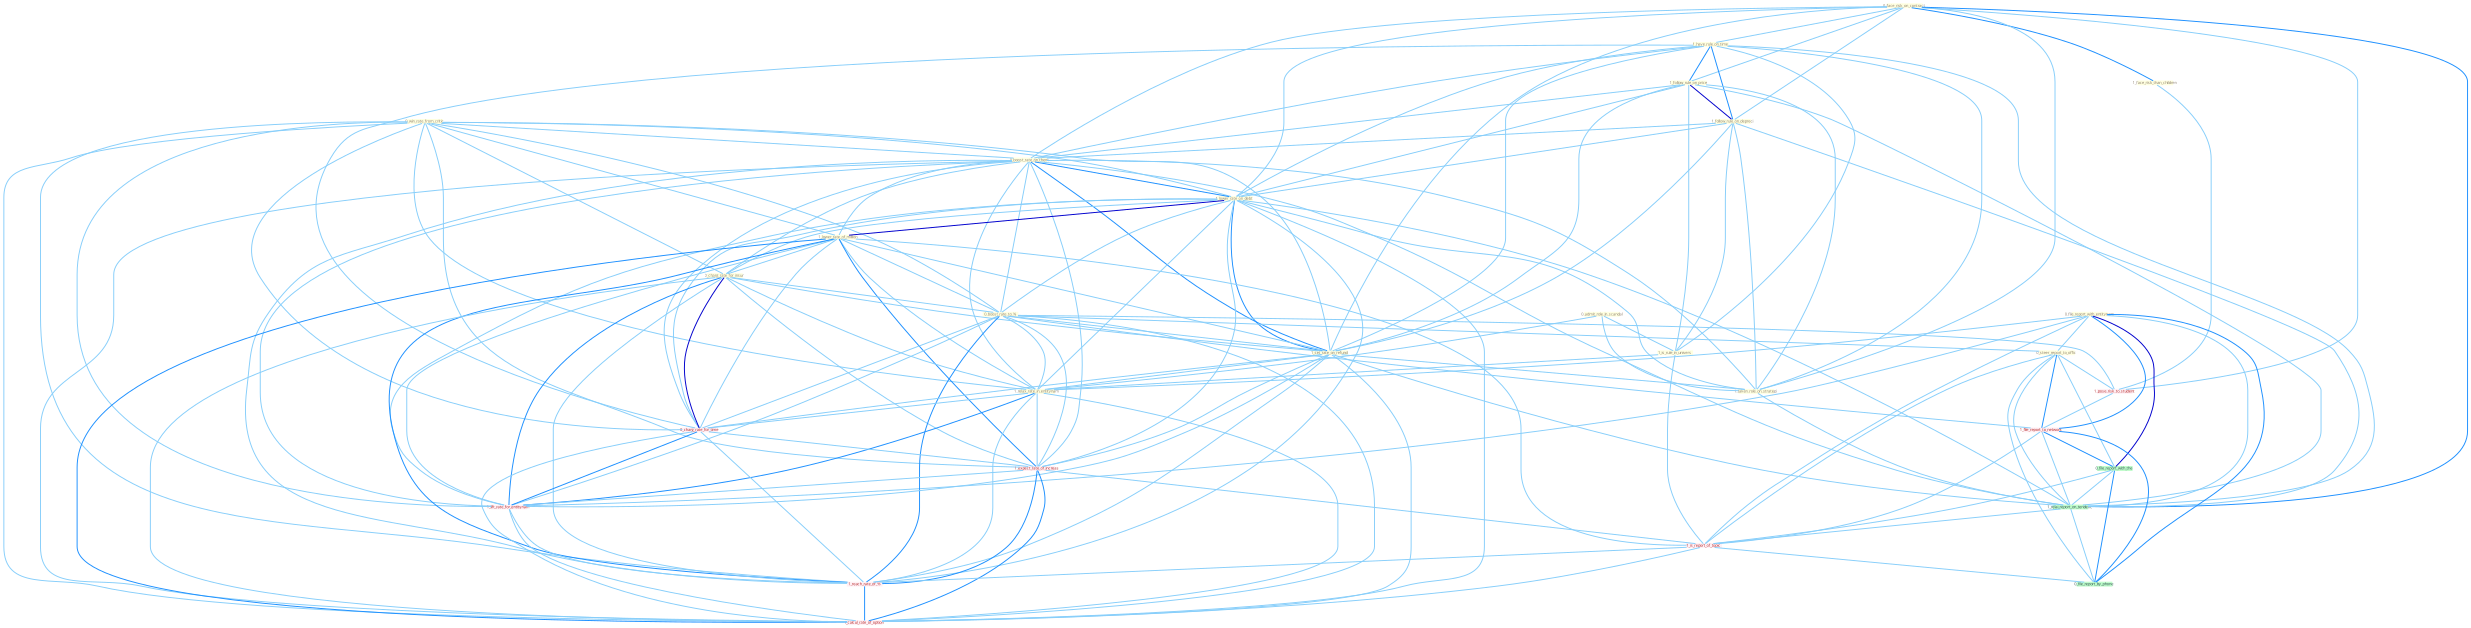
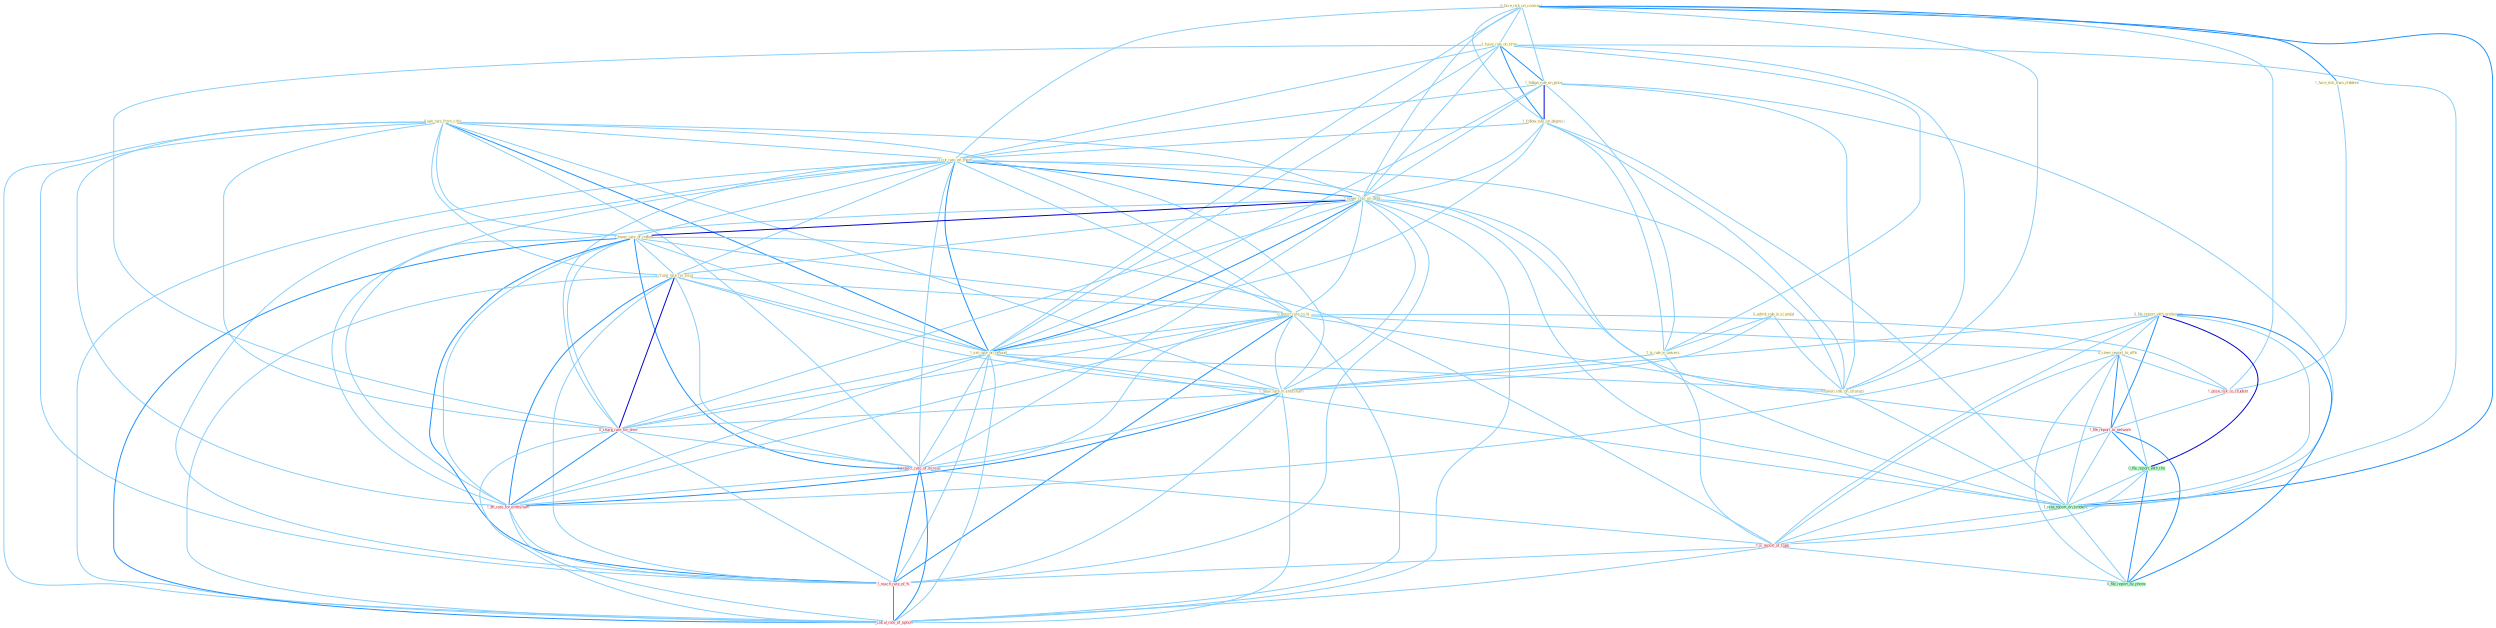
edge "0_win_rate_from_critic" -- "1_set_rate_on_refund": color #87cefa -> #1e90ff
node "0_boost_rate_on_them": label "0_boost_rate_on_them" -> "0_cut_rate_on_them"
edge "1_lower_rate_of_million" -- "1_relax_rate_in_entitynam": removed
